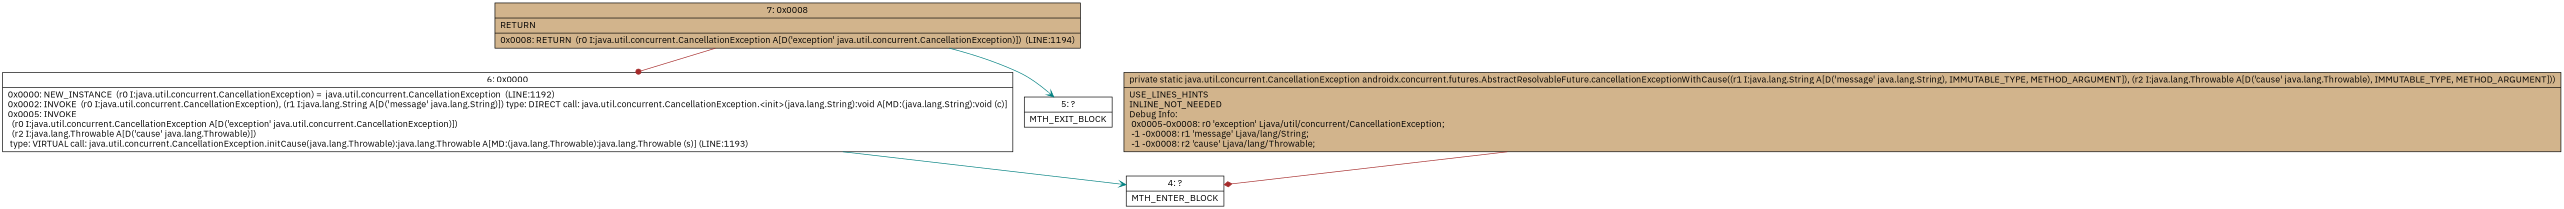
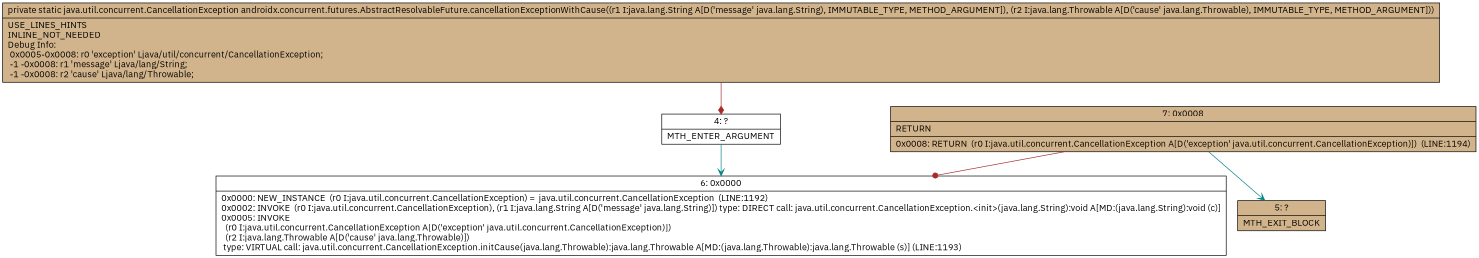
node "5: ?": fillcolor white -> tan
edge "6: 0x0000" -> "4: ?": reversed
node "4: ?": text "MTH_ENTER_BLOCK" -> "MTH_ENTER_ARGUMENT"
